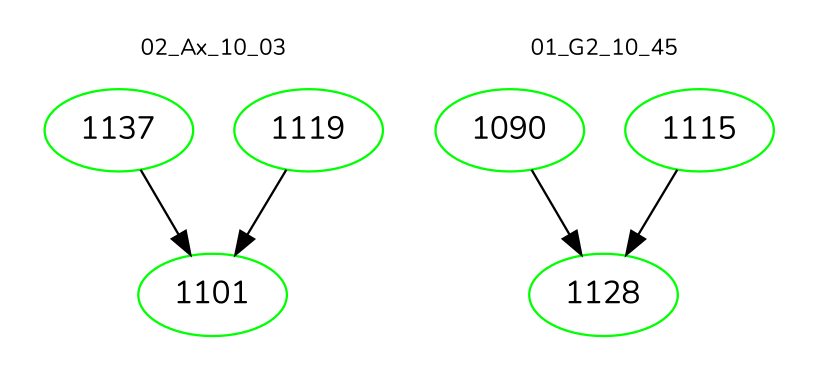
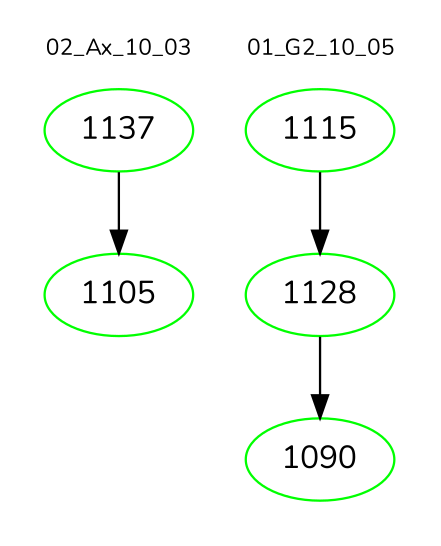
cluster "01_G2_10_45": label "01_G2_10_45" -> "01_G2_10_05"
node "1119": removed
edge "1090" -> "1128": reversed
node "1101": label "1101" -> "1105"
